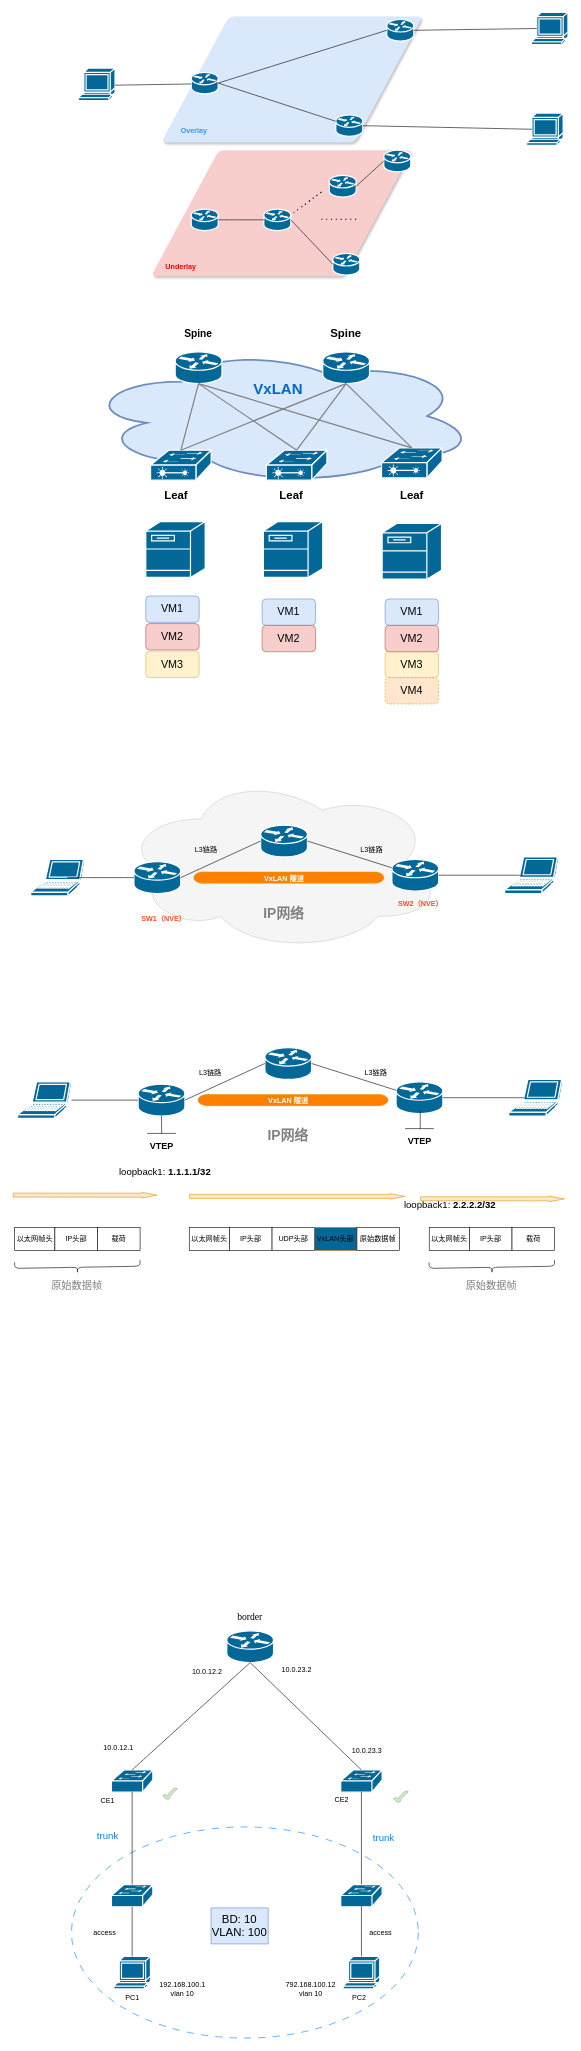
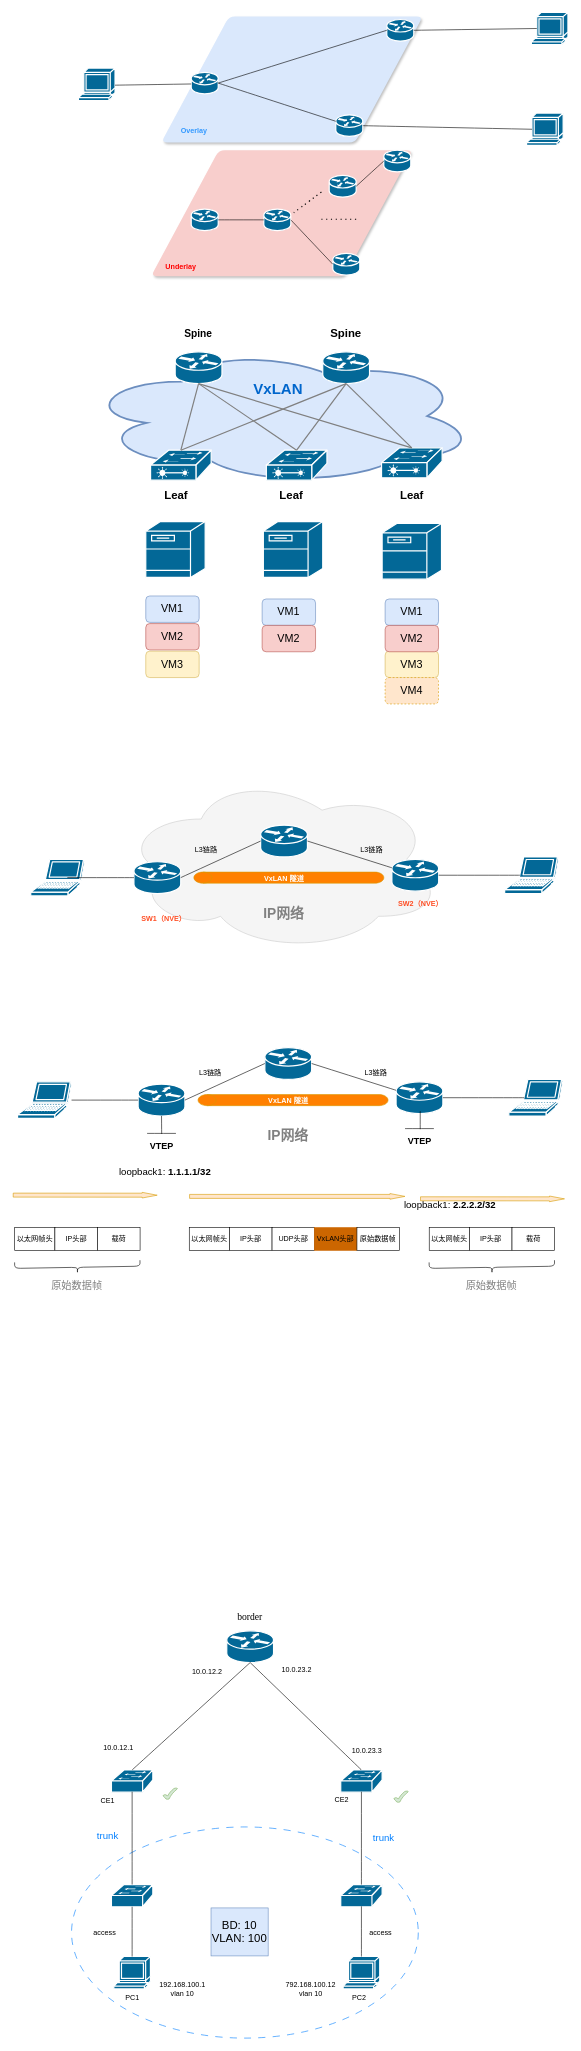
node "VxLAN头部": fillcolor #036897 -> #cc6600
node "BD: 10 VLAN: 100": size 57x36 -> 57x48
